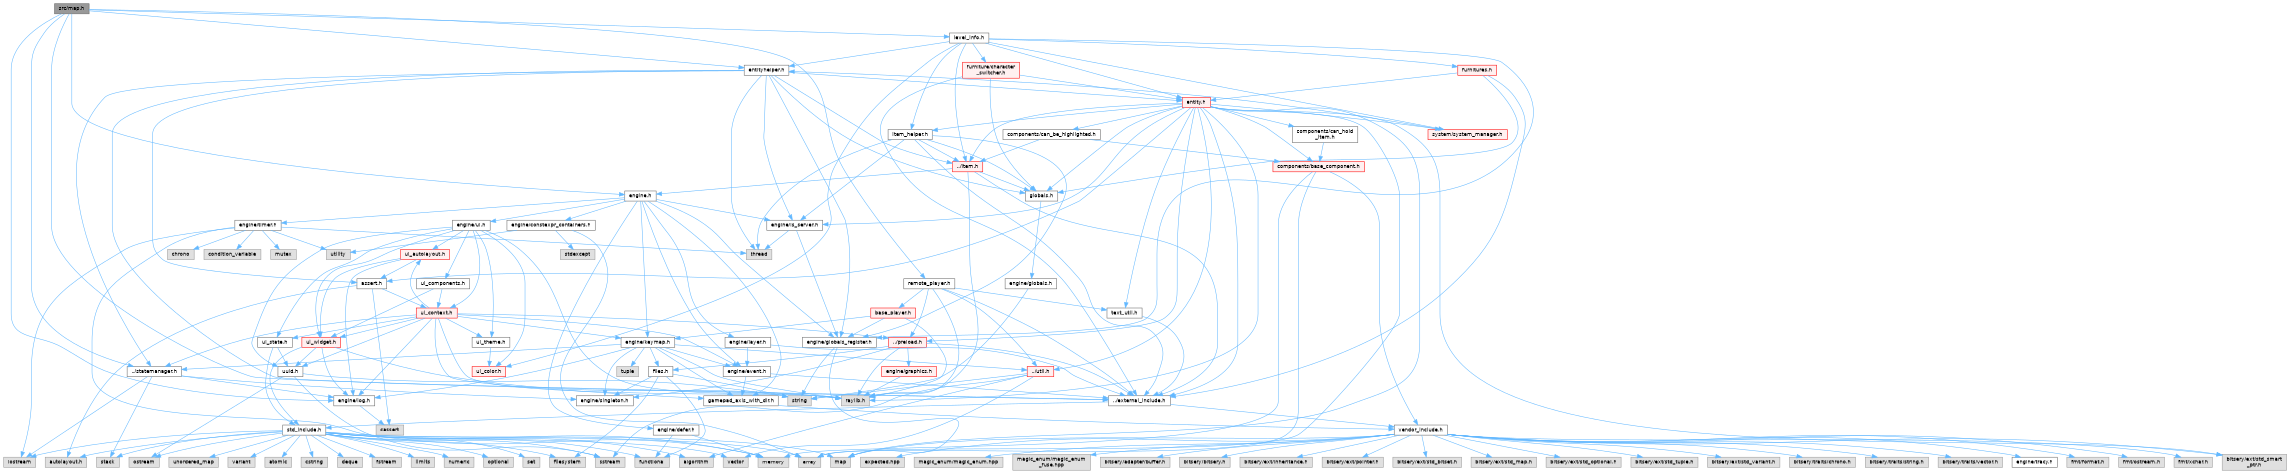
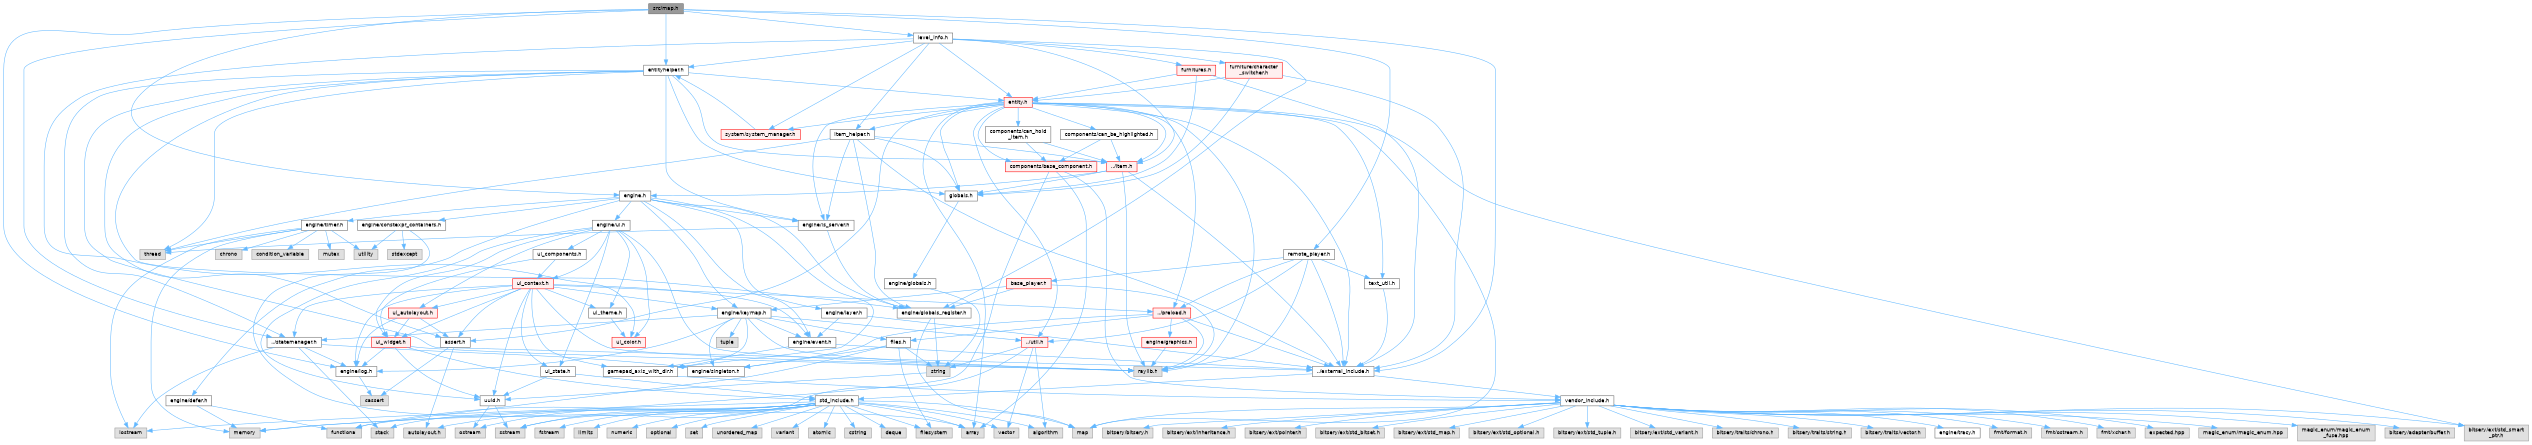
edge "components/can_hold _item.h" -> "../item.h": added
edge "assert.h" -> "ui_context.h": reversed
edge "uuid.h" -> "string": reversed
